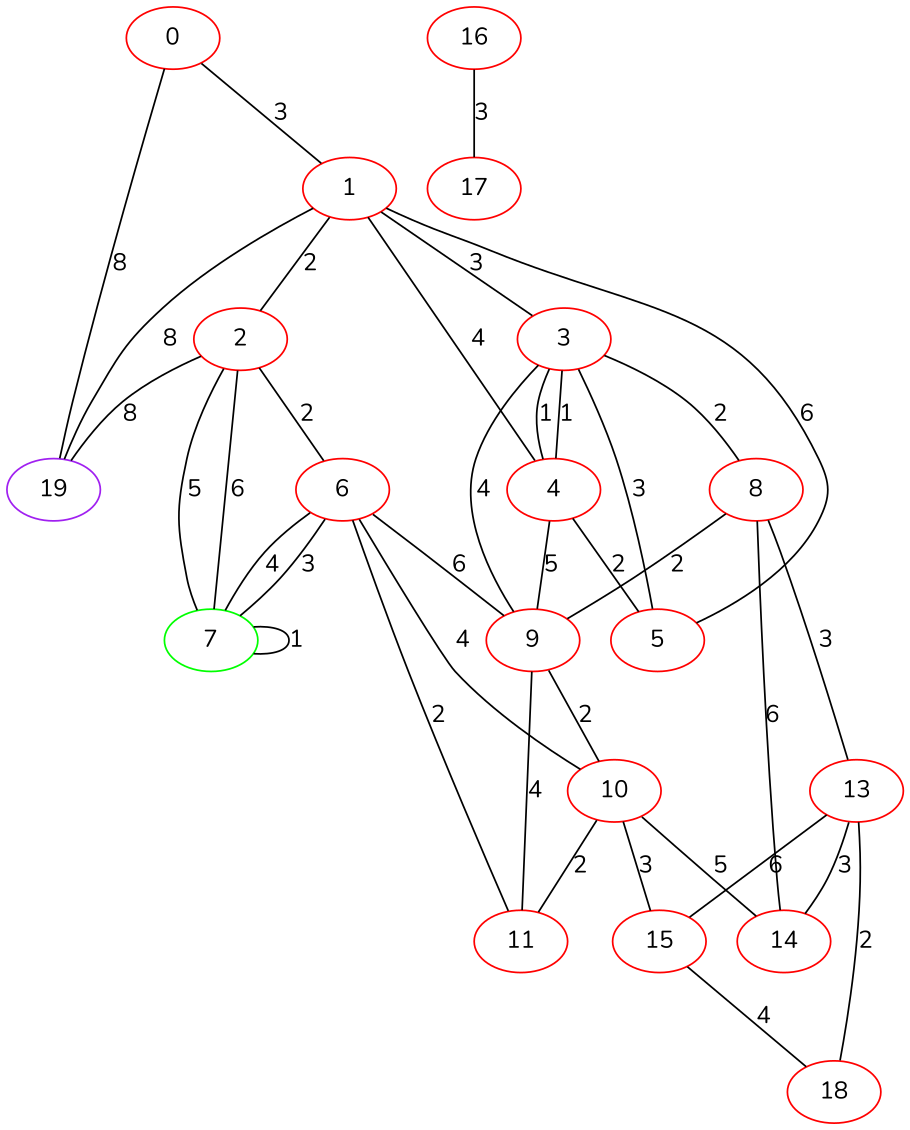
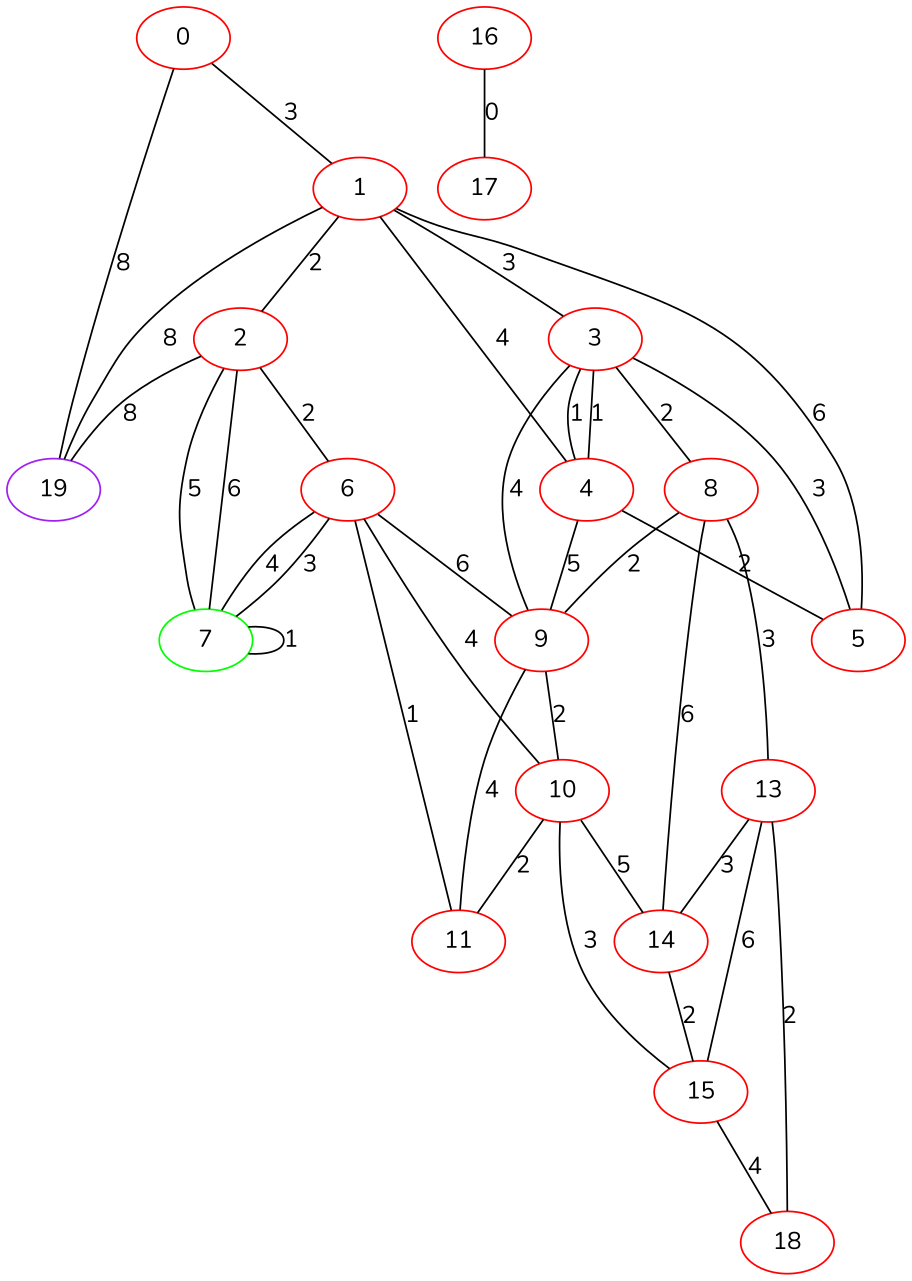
edge "16" -- "17": label "3" -> "0"
edge "6" -- "11": label "2" -> "1"
edge "14" -- "15": added, label "2"
